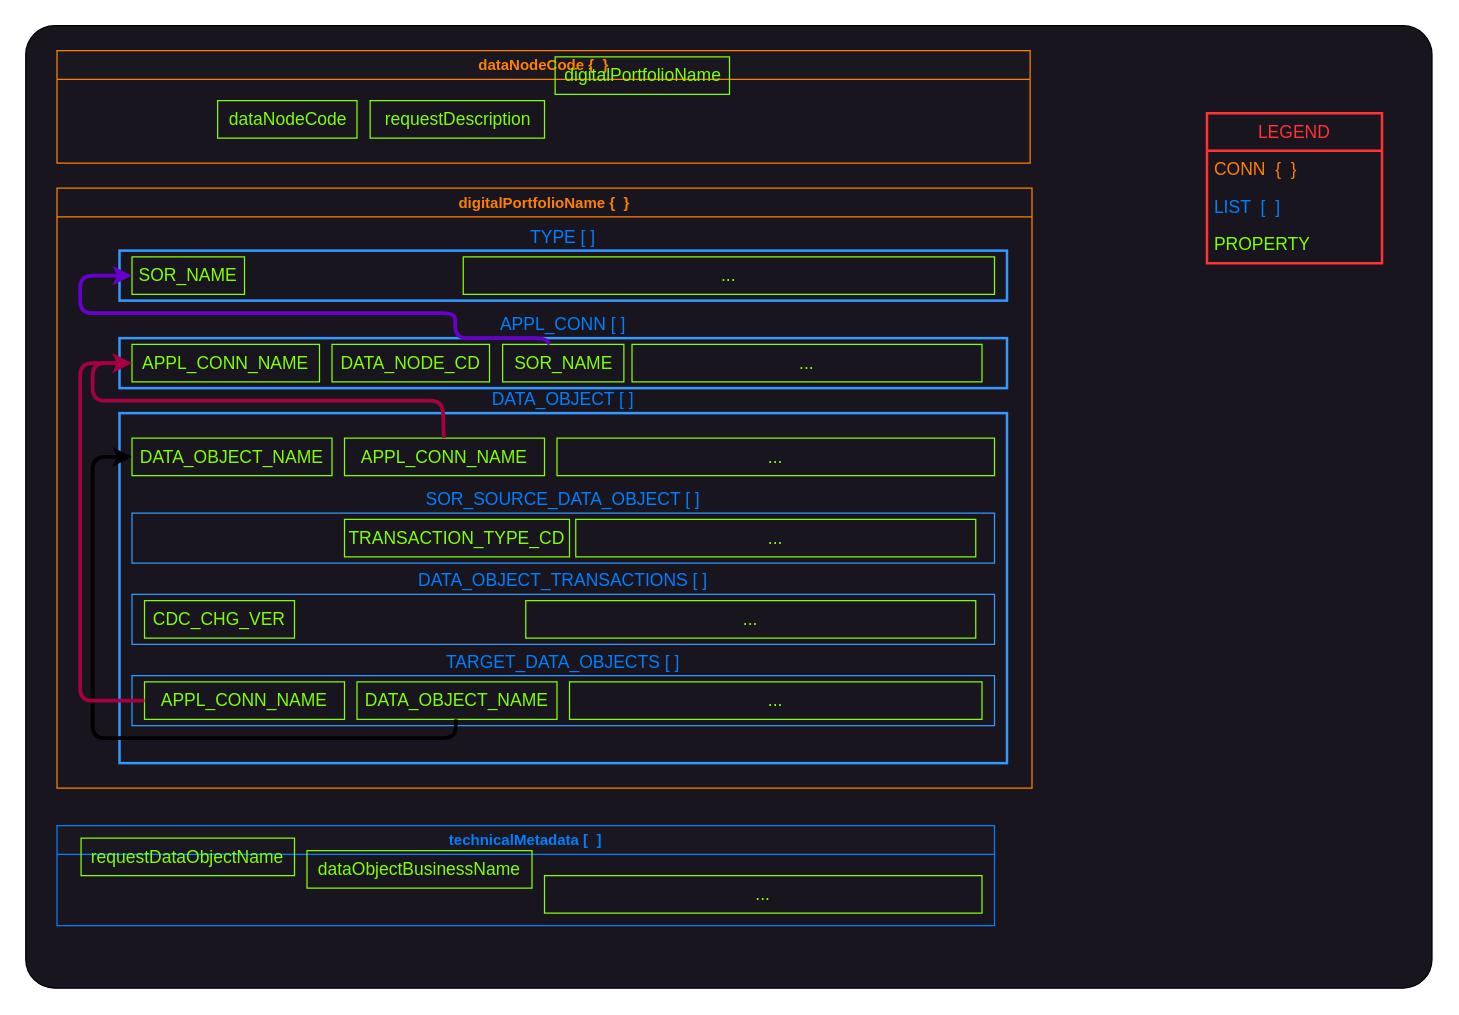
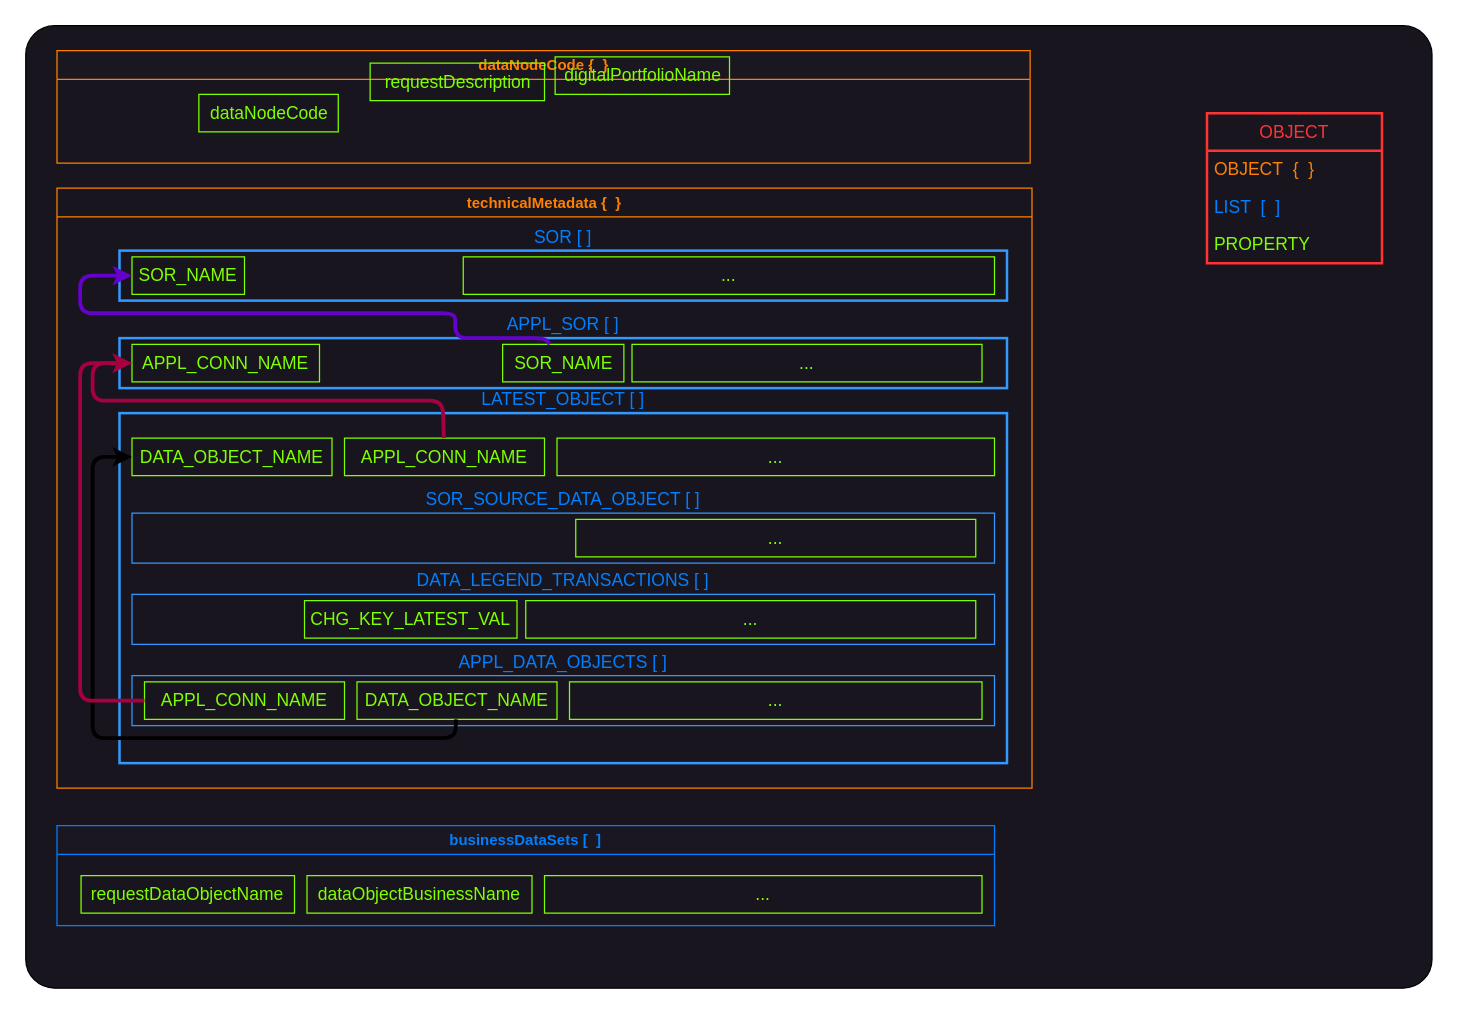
node "dataNodeCode": moved (287, 119) -> (268, 113)
node "requestDescription": moved (457, 119) -> (457, 82)
node "LEGEND": label "LEGEND" -> "OBJECT"
node "CONN { }": label "CONN { }" -> "OBJECT { }"
node "digitalPortfolioName { }": label "digitalPortfolioName { }" -> "technicalMetadata { }"
node "TYPE [ ]": label "TYPE [ ]" -> "SOR [ ]"
node "APPL_CONN [ ]": label "APPL_CONN [ ]" -> "APPL_SOR [ ]"
node "DATA_NODE_CD": removed
node "DATA_OBJECT [ ]": label "DATA_OBJECT [ ]" -> "LATEST_OBJECT [ ]"
node "TRANSACTION_TYPE_CD": removed
node "DATA_OBJECT_TRANSACTIONS [ ]": label "DATA_OBJECT_TRANSACTIONS [ ]" -> "DATA_LEGEND_TRANSACTIONS [ ]"
node "CDC_CHG_VER": removed
node "CHG_KEY_LATEST_VAL": added
node "TARGET_DATA_OBJECTS [ ]": label "TARGET_DATA_OBJECTS [ ]" -> "APPL_DATA_OBJECTS [ ]"
node "technicalMetadata [ ]": label "technicalMetadata [ ]" -> "businessDataSets [ ]"
node "requestDataObjectName": moved (188, 857) -> (188, 894)
node "dataObjectBusinessName": moved (419, 869) -> (419, 894)
